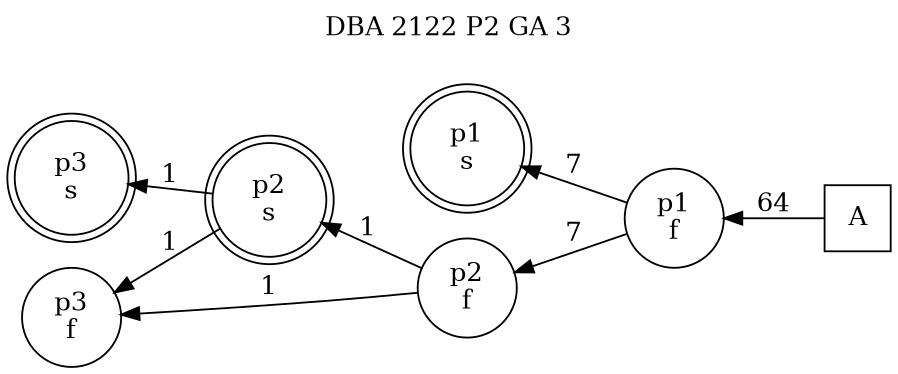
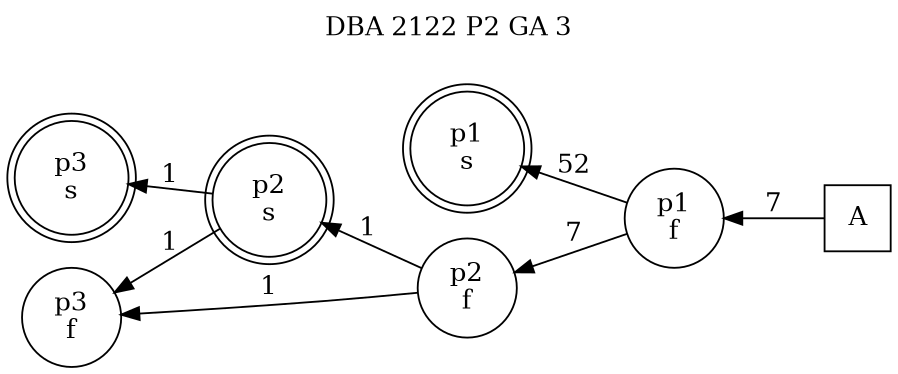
edge "p1 f" -> "p1 s": label "7" -> "52"
edge "A" -> "p1 f": label "64" -> "7"
